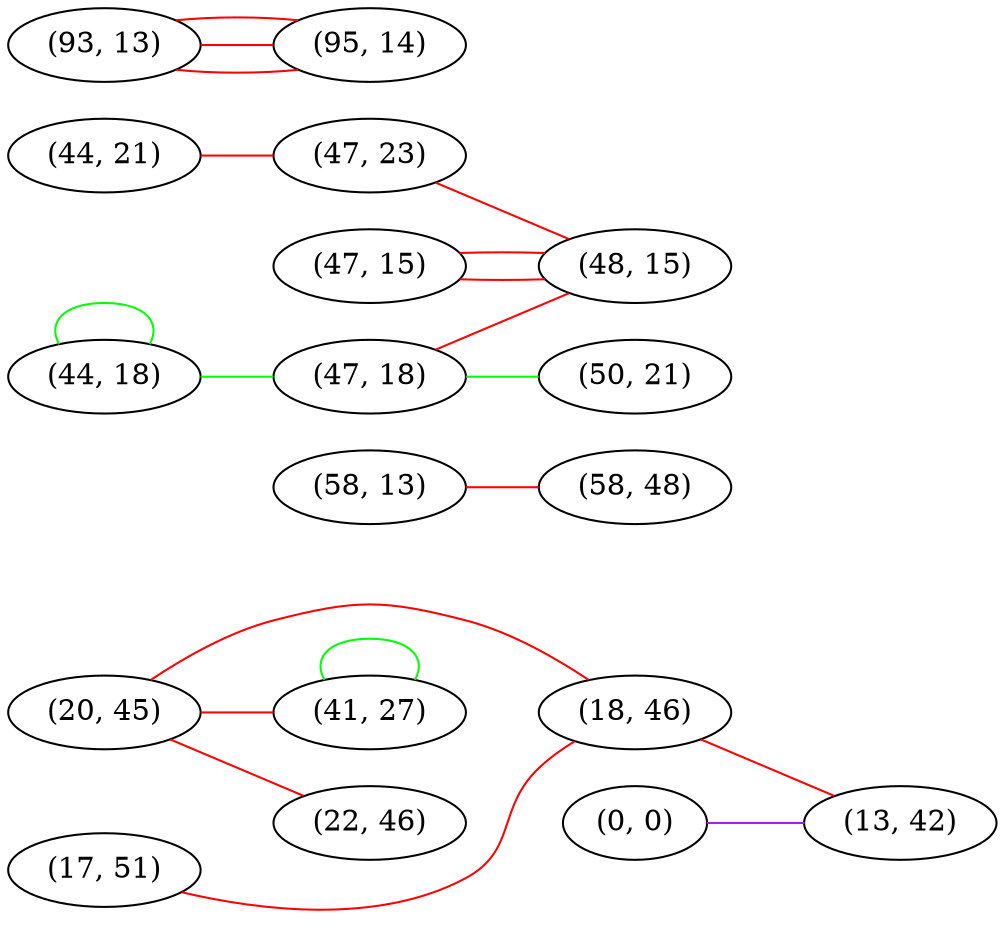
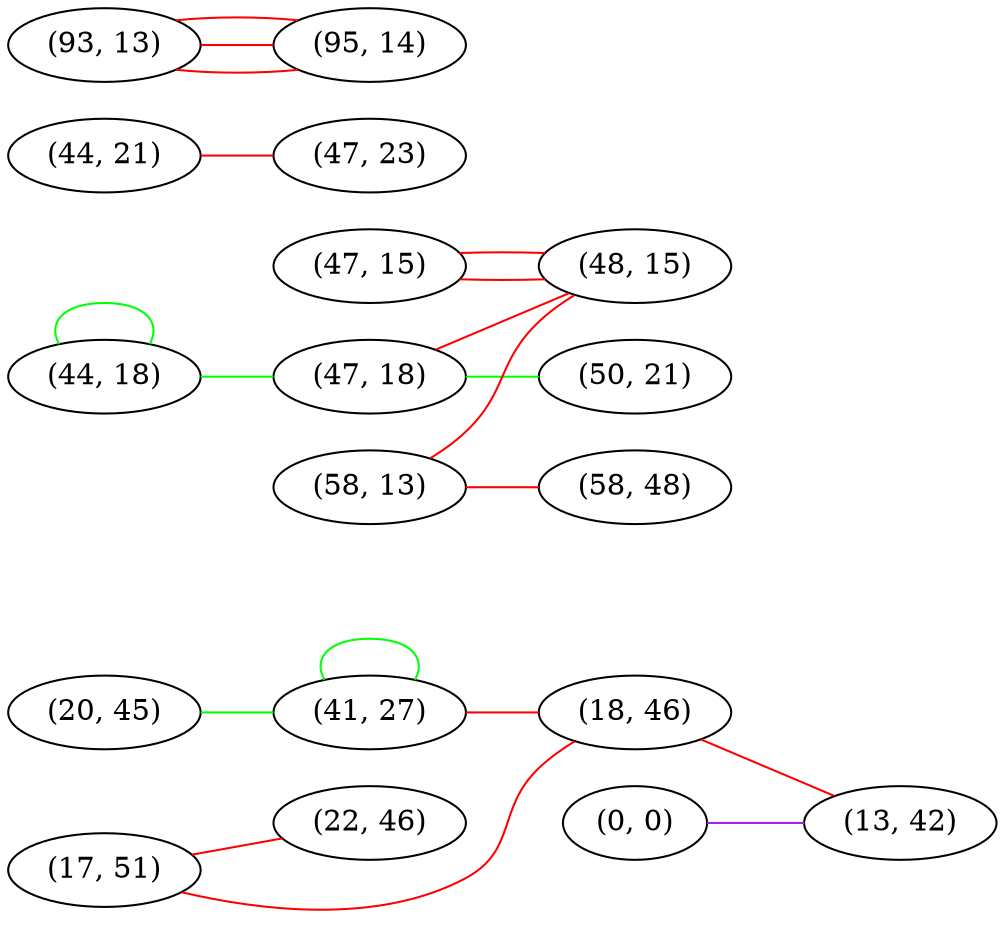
edge "(47, 23)" -- "(48, 15)": now "(58, 13)" -- "(48, 15)"
edge "(20, 45)" -- "(18, 46)": now "(41, 27)" -- "(18, 46)"
edge "(20, 45)" -- "(41, 27)": color red -> green
edge "(20, 45)" -- "(22, 46)": now "(17, 51)" -- "(22, 46)"
